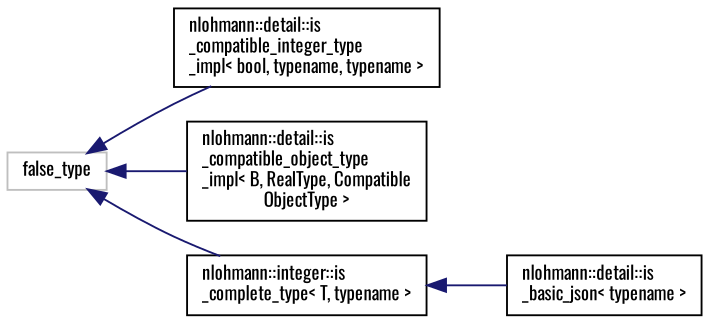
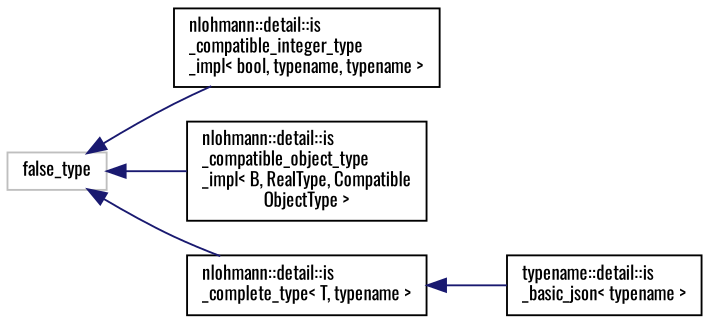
node "nlohmann::integer::is _complete_type< T, typename >": label "nlohmann::integer::is _complete_type< T, typename >" -> "nlohmann::detail::is _complete_type< T, typename >"
node "nlohmann::detail::is _basic_json< typename >": label "nlohmann::detail::is _basic_json< typename >" -> "typename::detail::is _basic_json< typename >"
